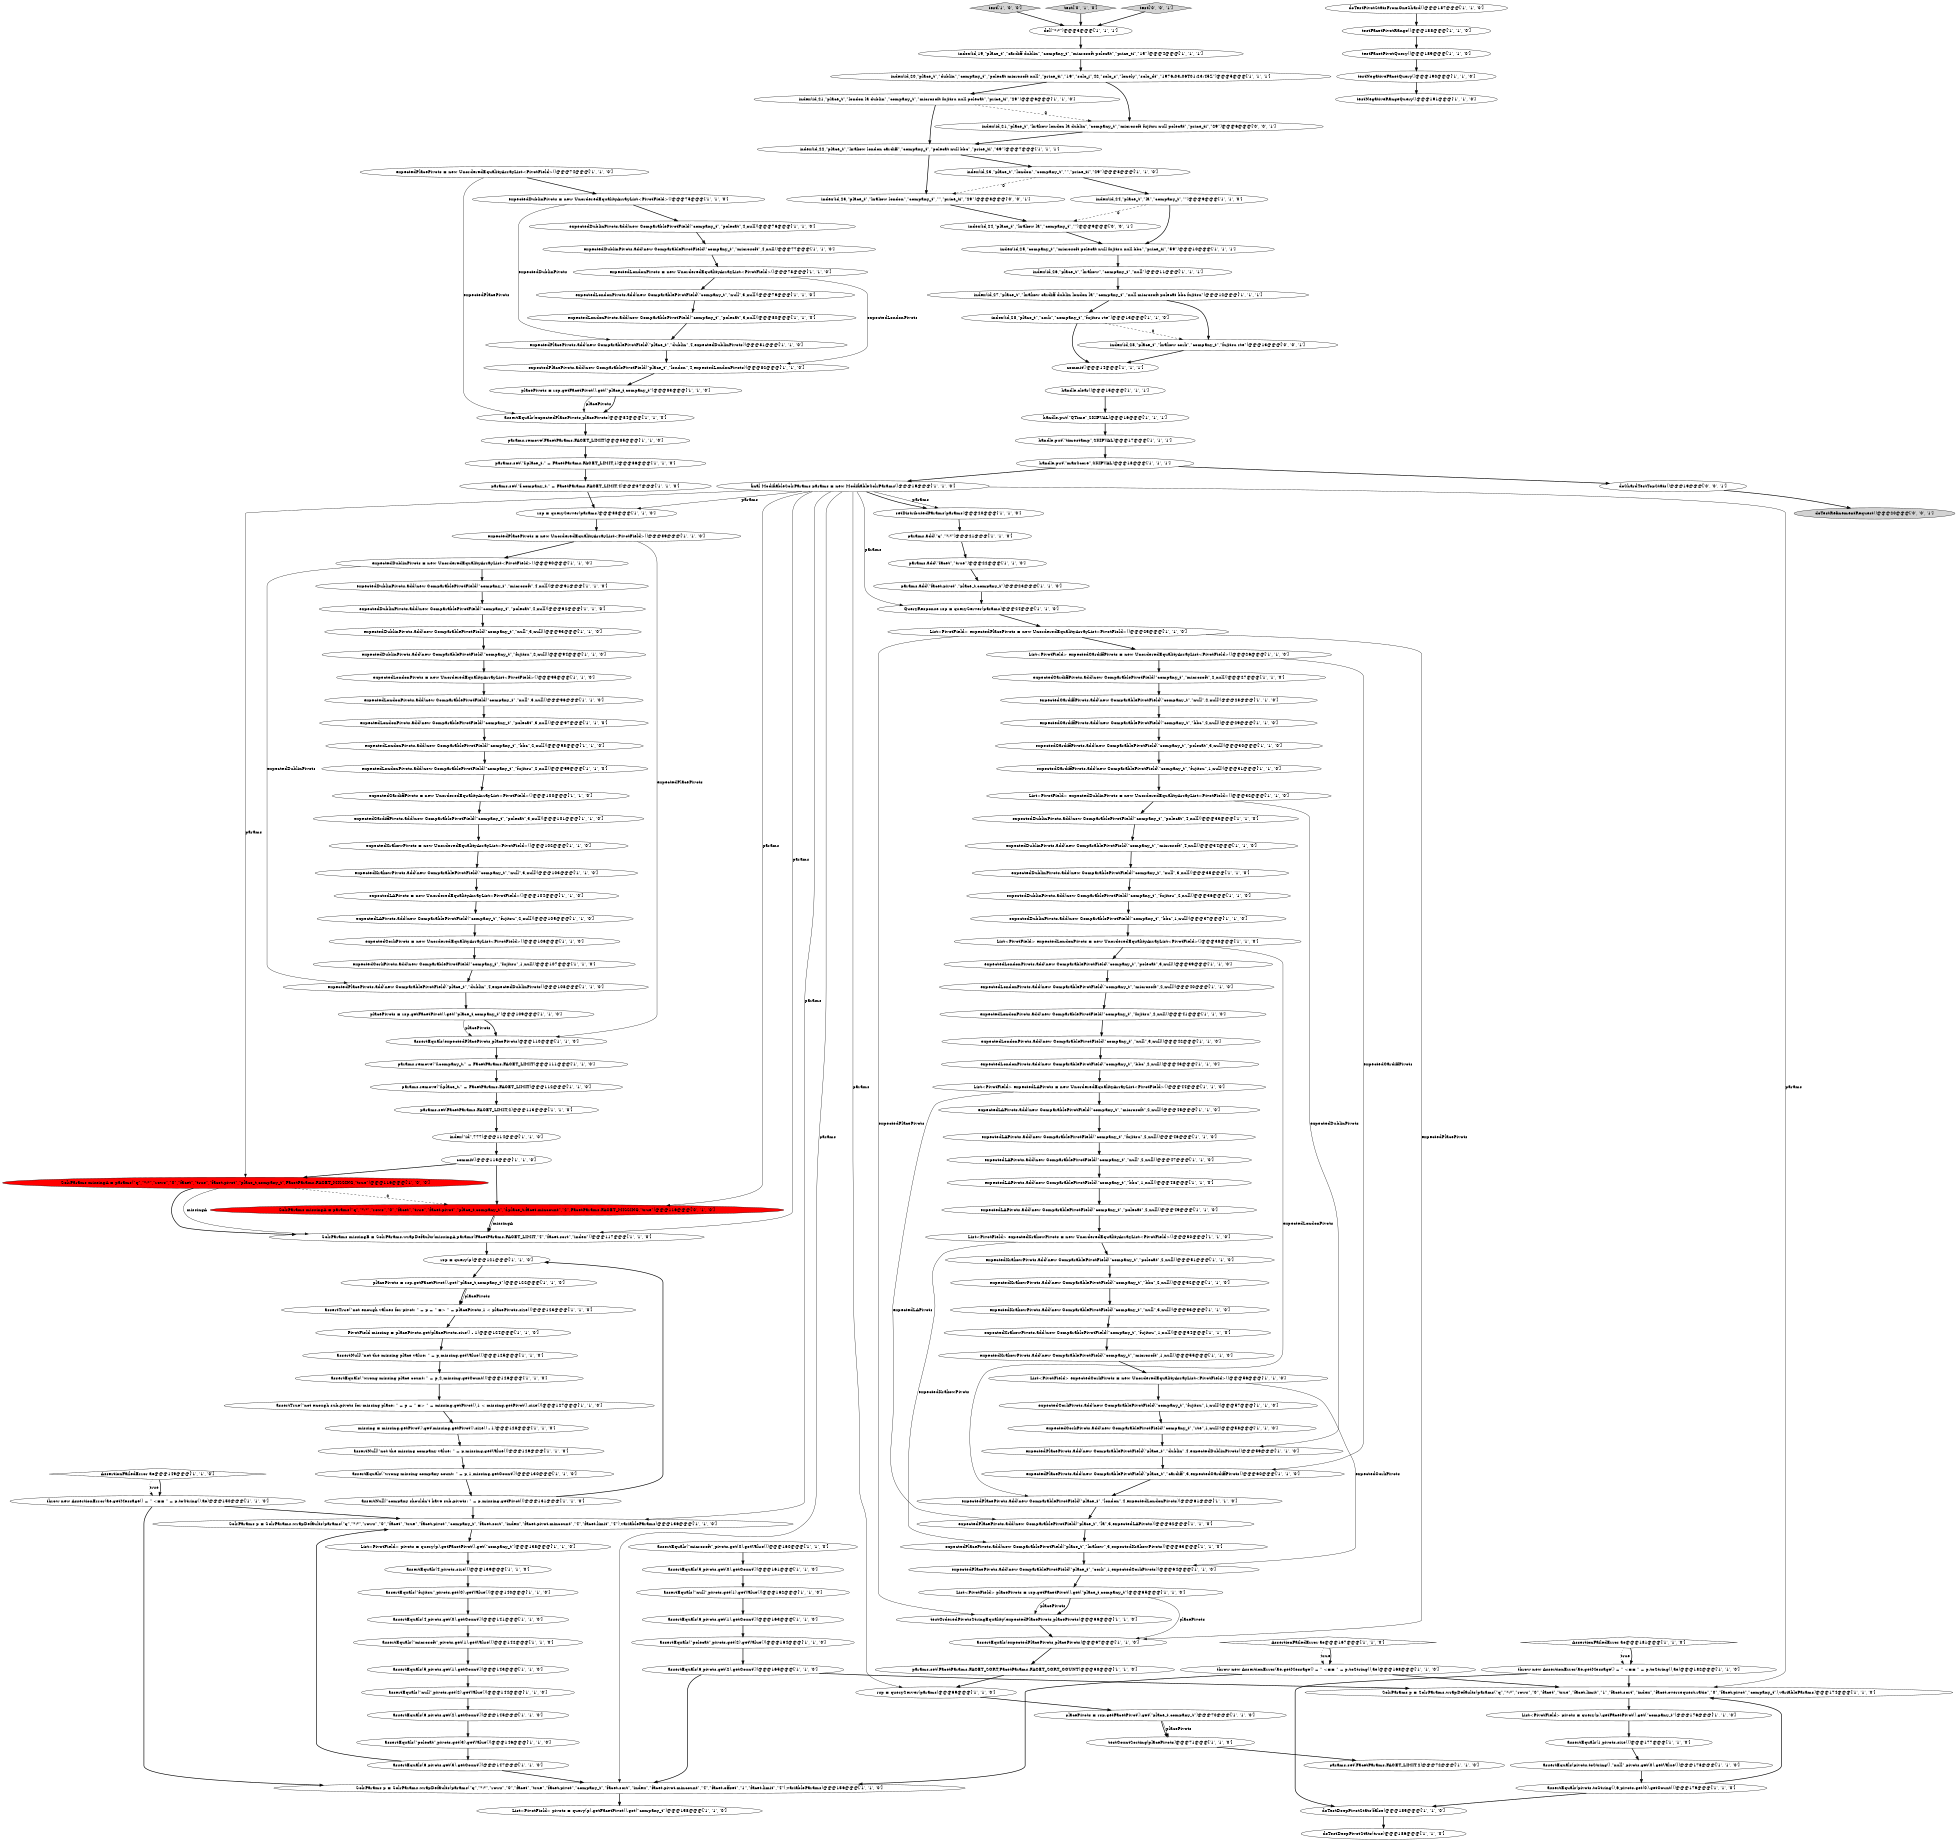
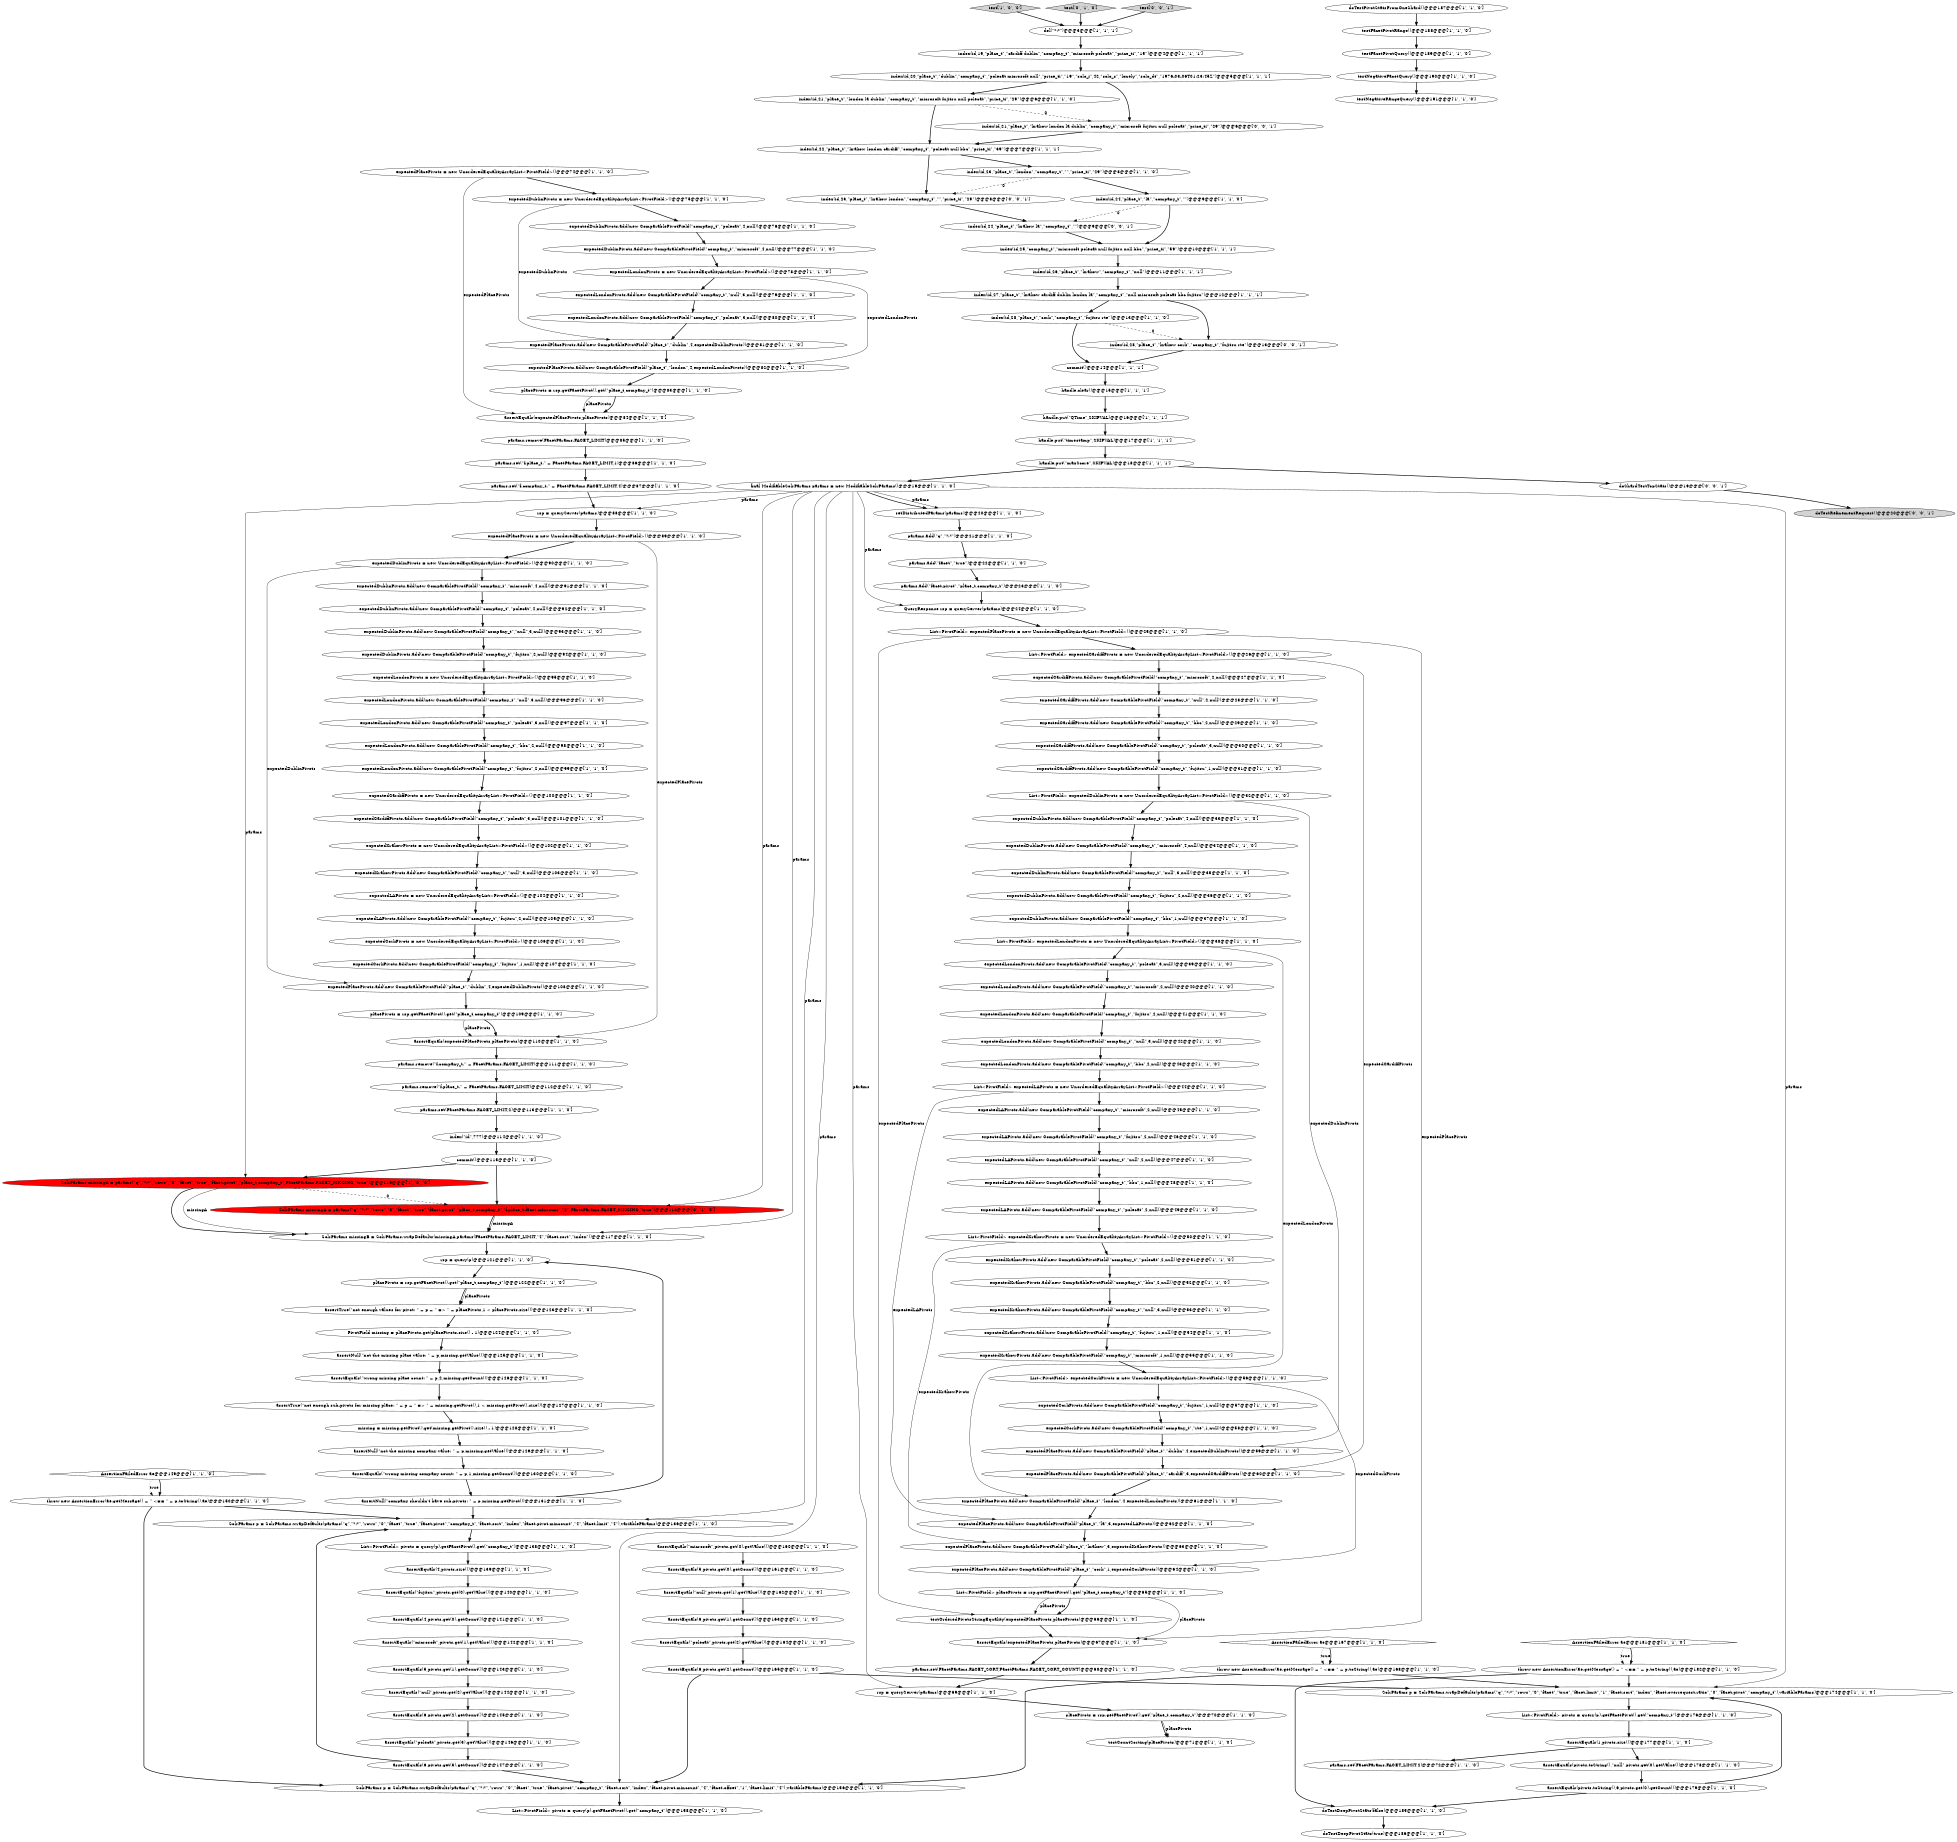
edge "commit()@@@14@@@['1', '1', '1']" -> "handle.clear()@@@15@@@['1', '1', '1']": added
edge "testCountSorting(placePivots)@@@71@@@['1', '1', '0']" -> "params.set(FacetParams.FACET_LIMIT,2)@@@72@@@['1', '1', '0']": now "assertEquals(1,pivots.size())@@@177@@@['1', '1', '0']" -> "params.set(FacetParams.FACET_LIMIT,2)@@@72@@@['1', '1', '0']"
